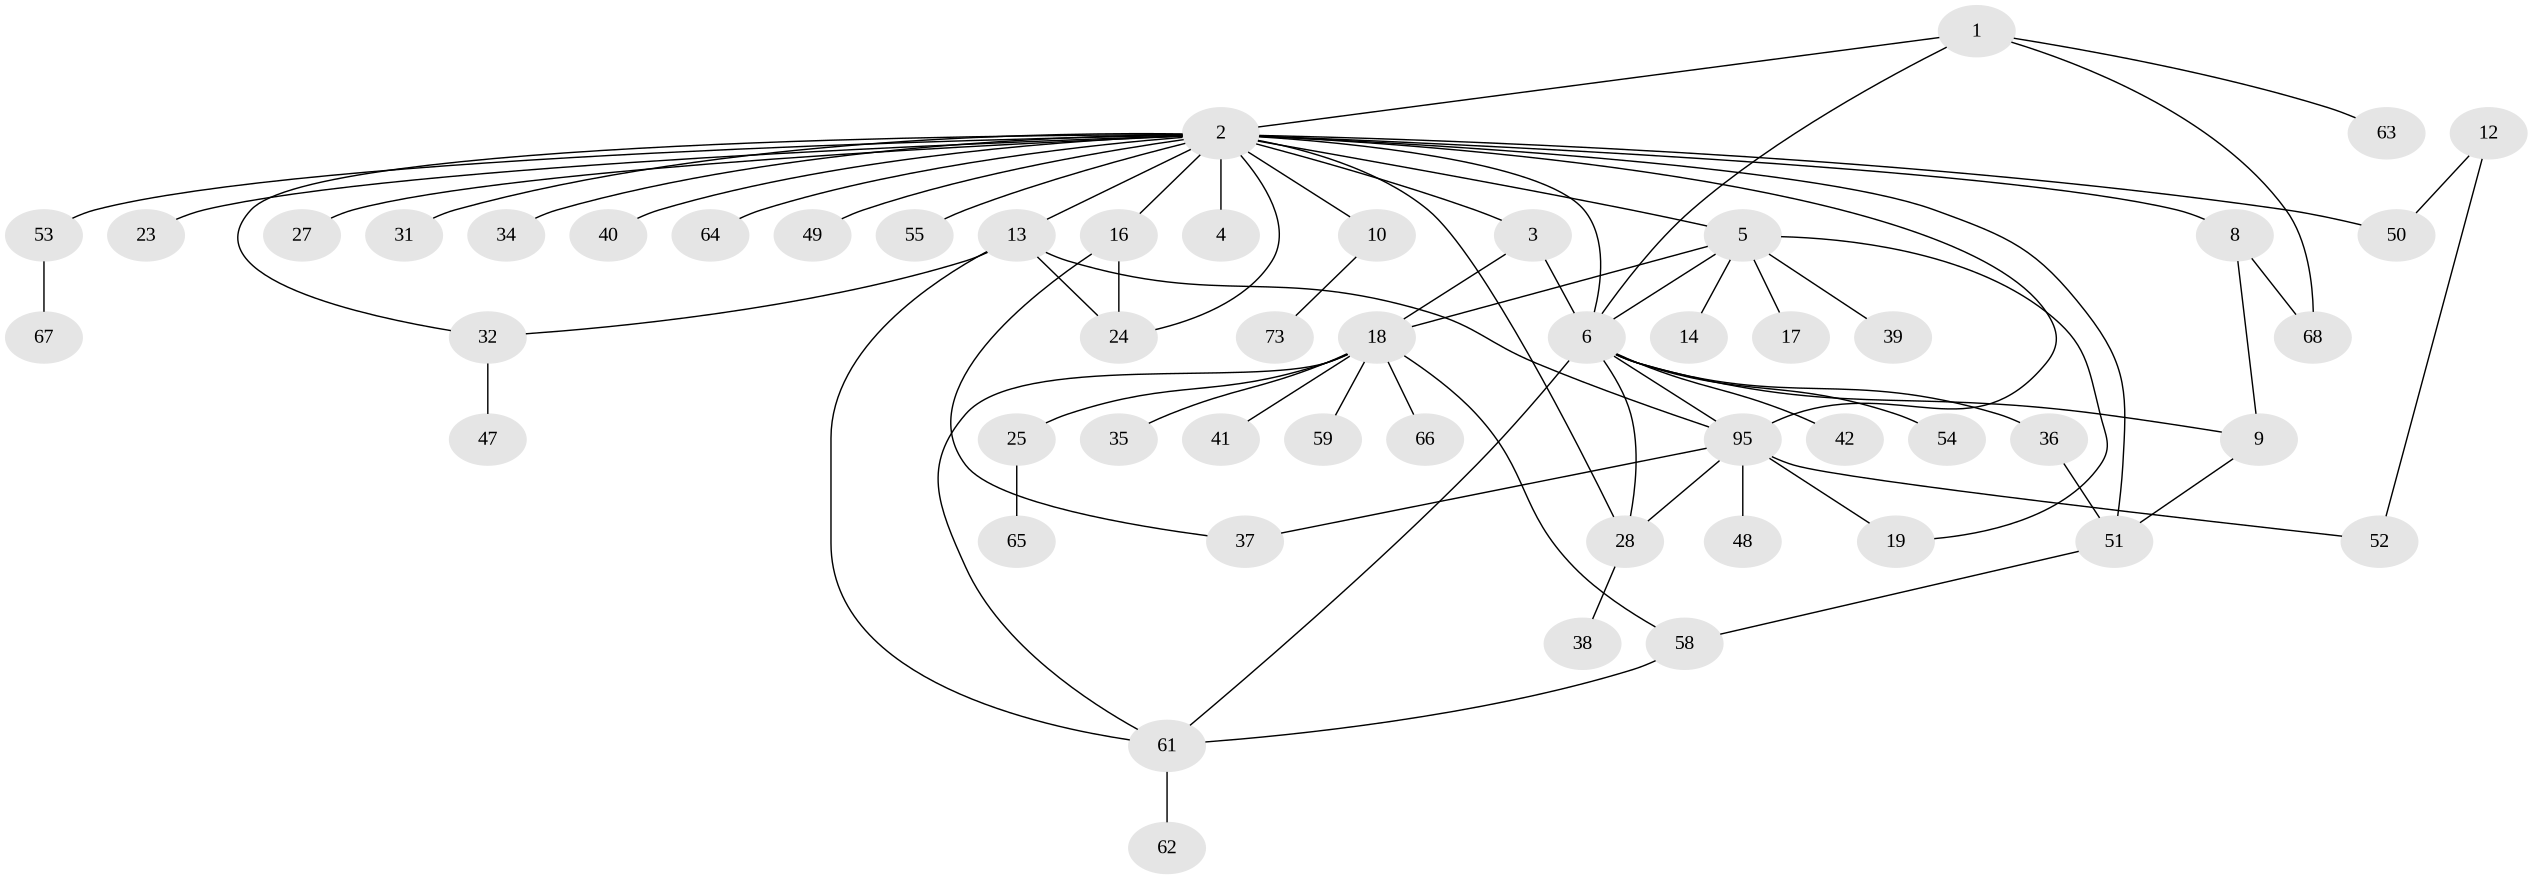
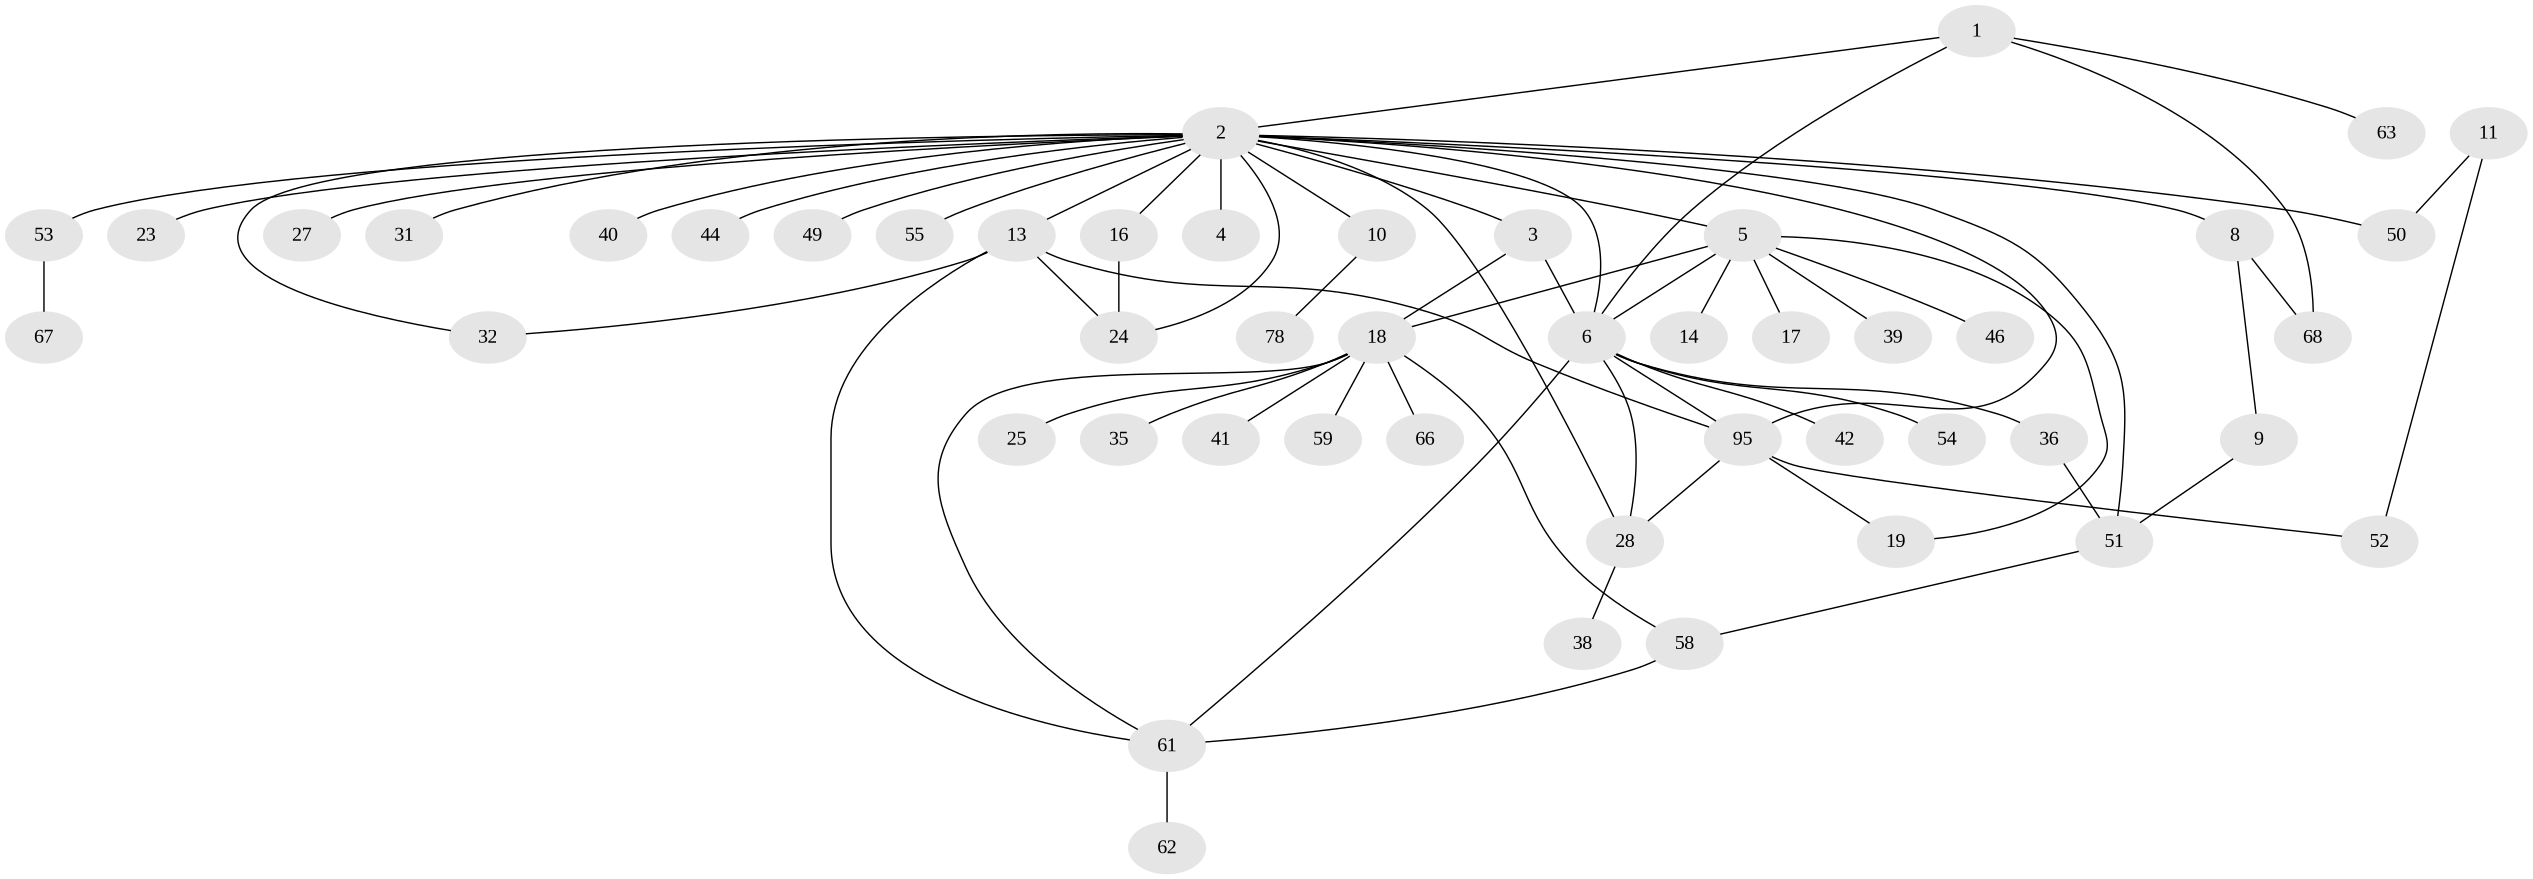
node "12": label "12" -> "11"
node "34": removed
node "64": label "64" -> "44"
node "73": label "73" -> "78"
node "46": added
edge "6" -- "9": removed
node "47": removed
node "65": removed
node "37": removed
node "48": removed
